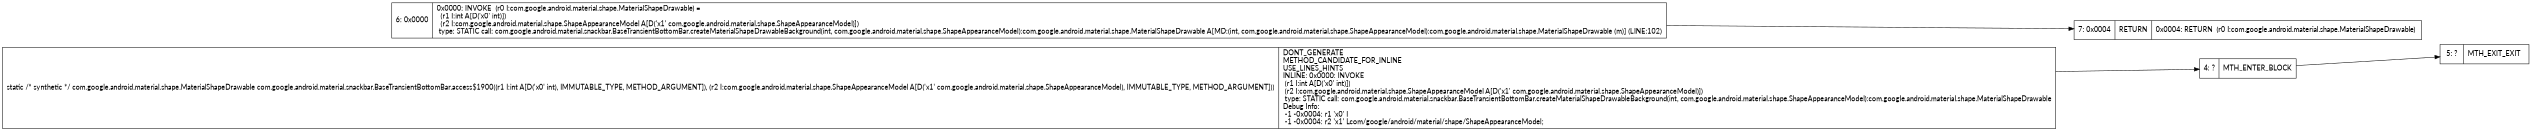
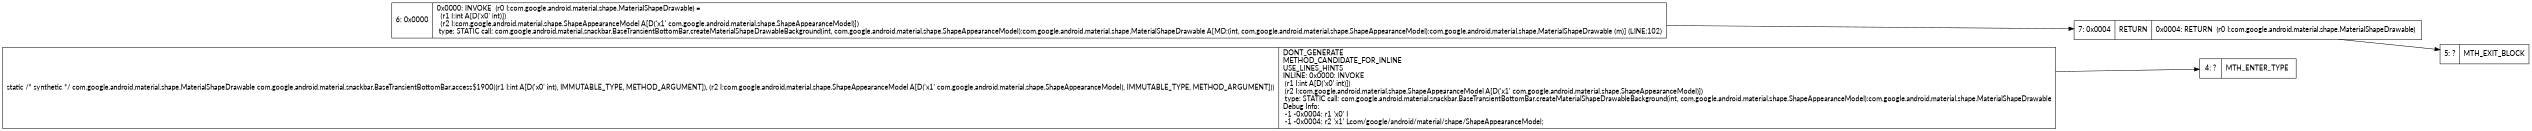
node "5: ?": text "MTH_EXIT_EXIT" -> "MTH_EXIT_BLOCK"
edge "4: ?" -> "5: ?": now "7: 0x0004" -> "5: ?"
node "4: ?": text "MTH_ENTER_BLOCK" -> "MTH_ENTER_TYPE"
